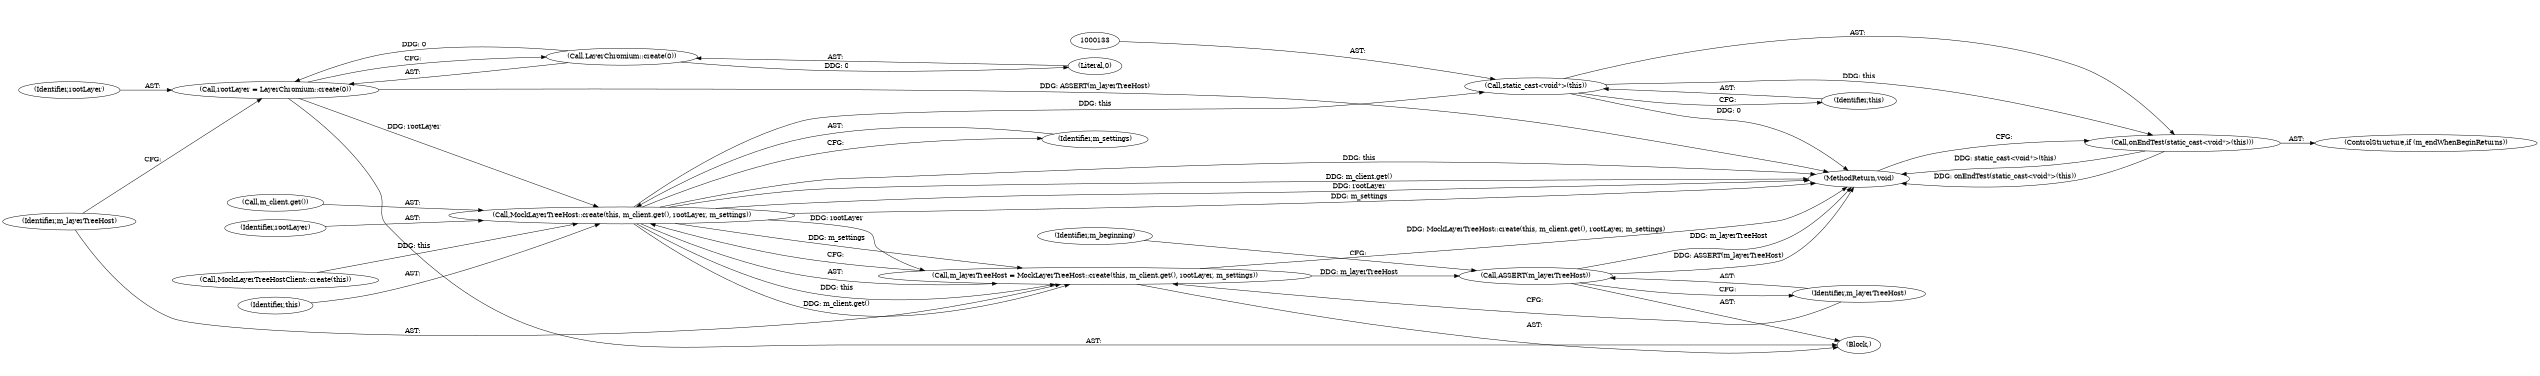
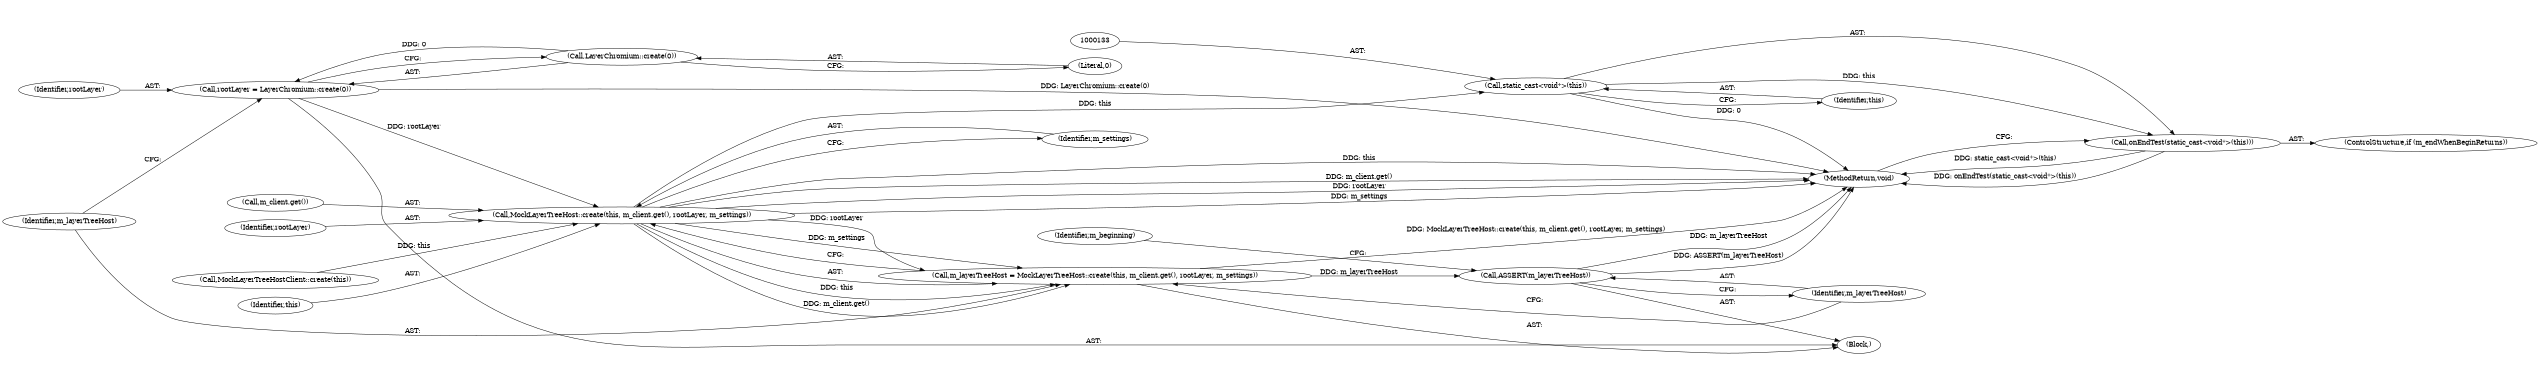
edge "(Call,LayerChromium::create(0))" -> "(Literal,0)": label "DDG: 0" -> "CFG: "
edge "(Call,rootLayer = LayerChromium::create(0))" -> "(MethodReturn,void)": label "DDG: ASSERT(m_layerTreeHost)" -> "DDG: LayerChromium::create(0)"
